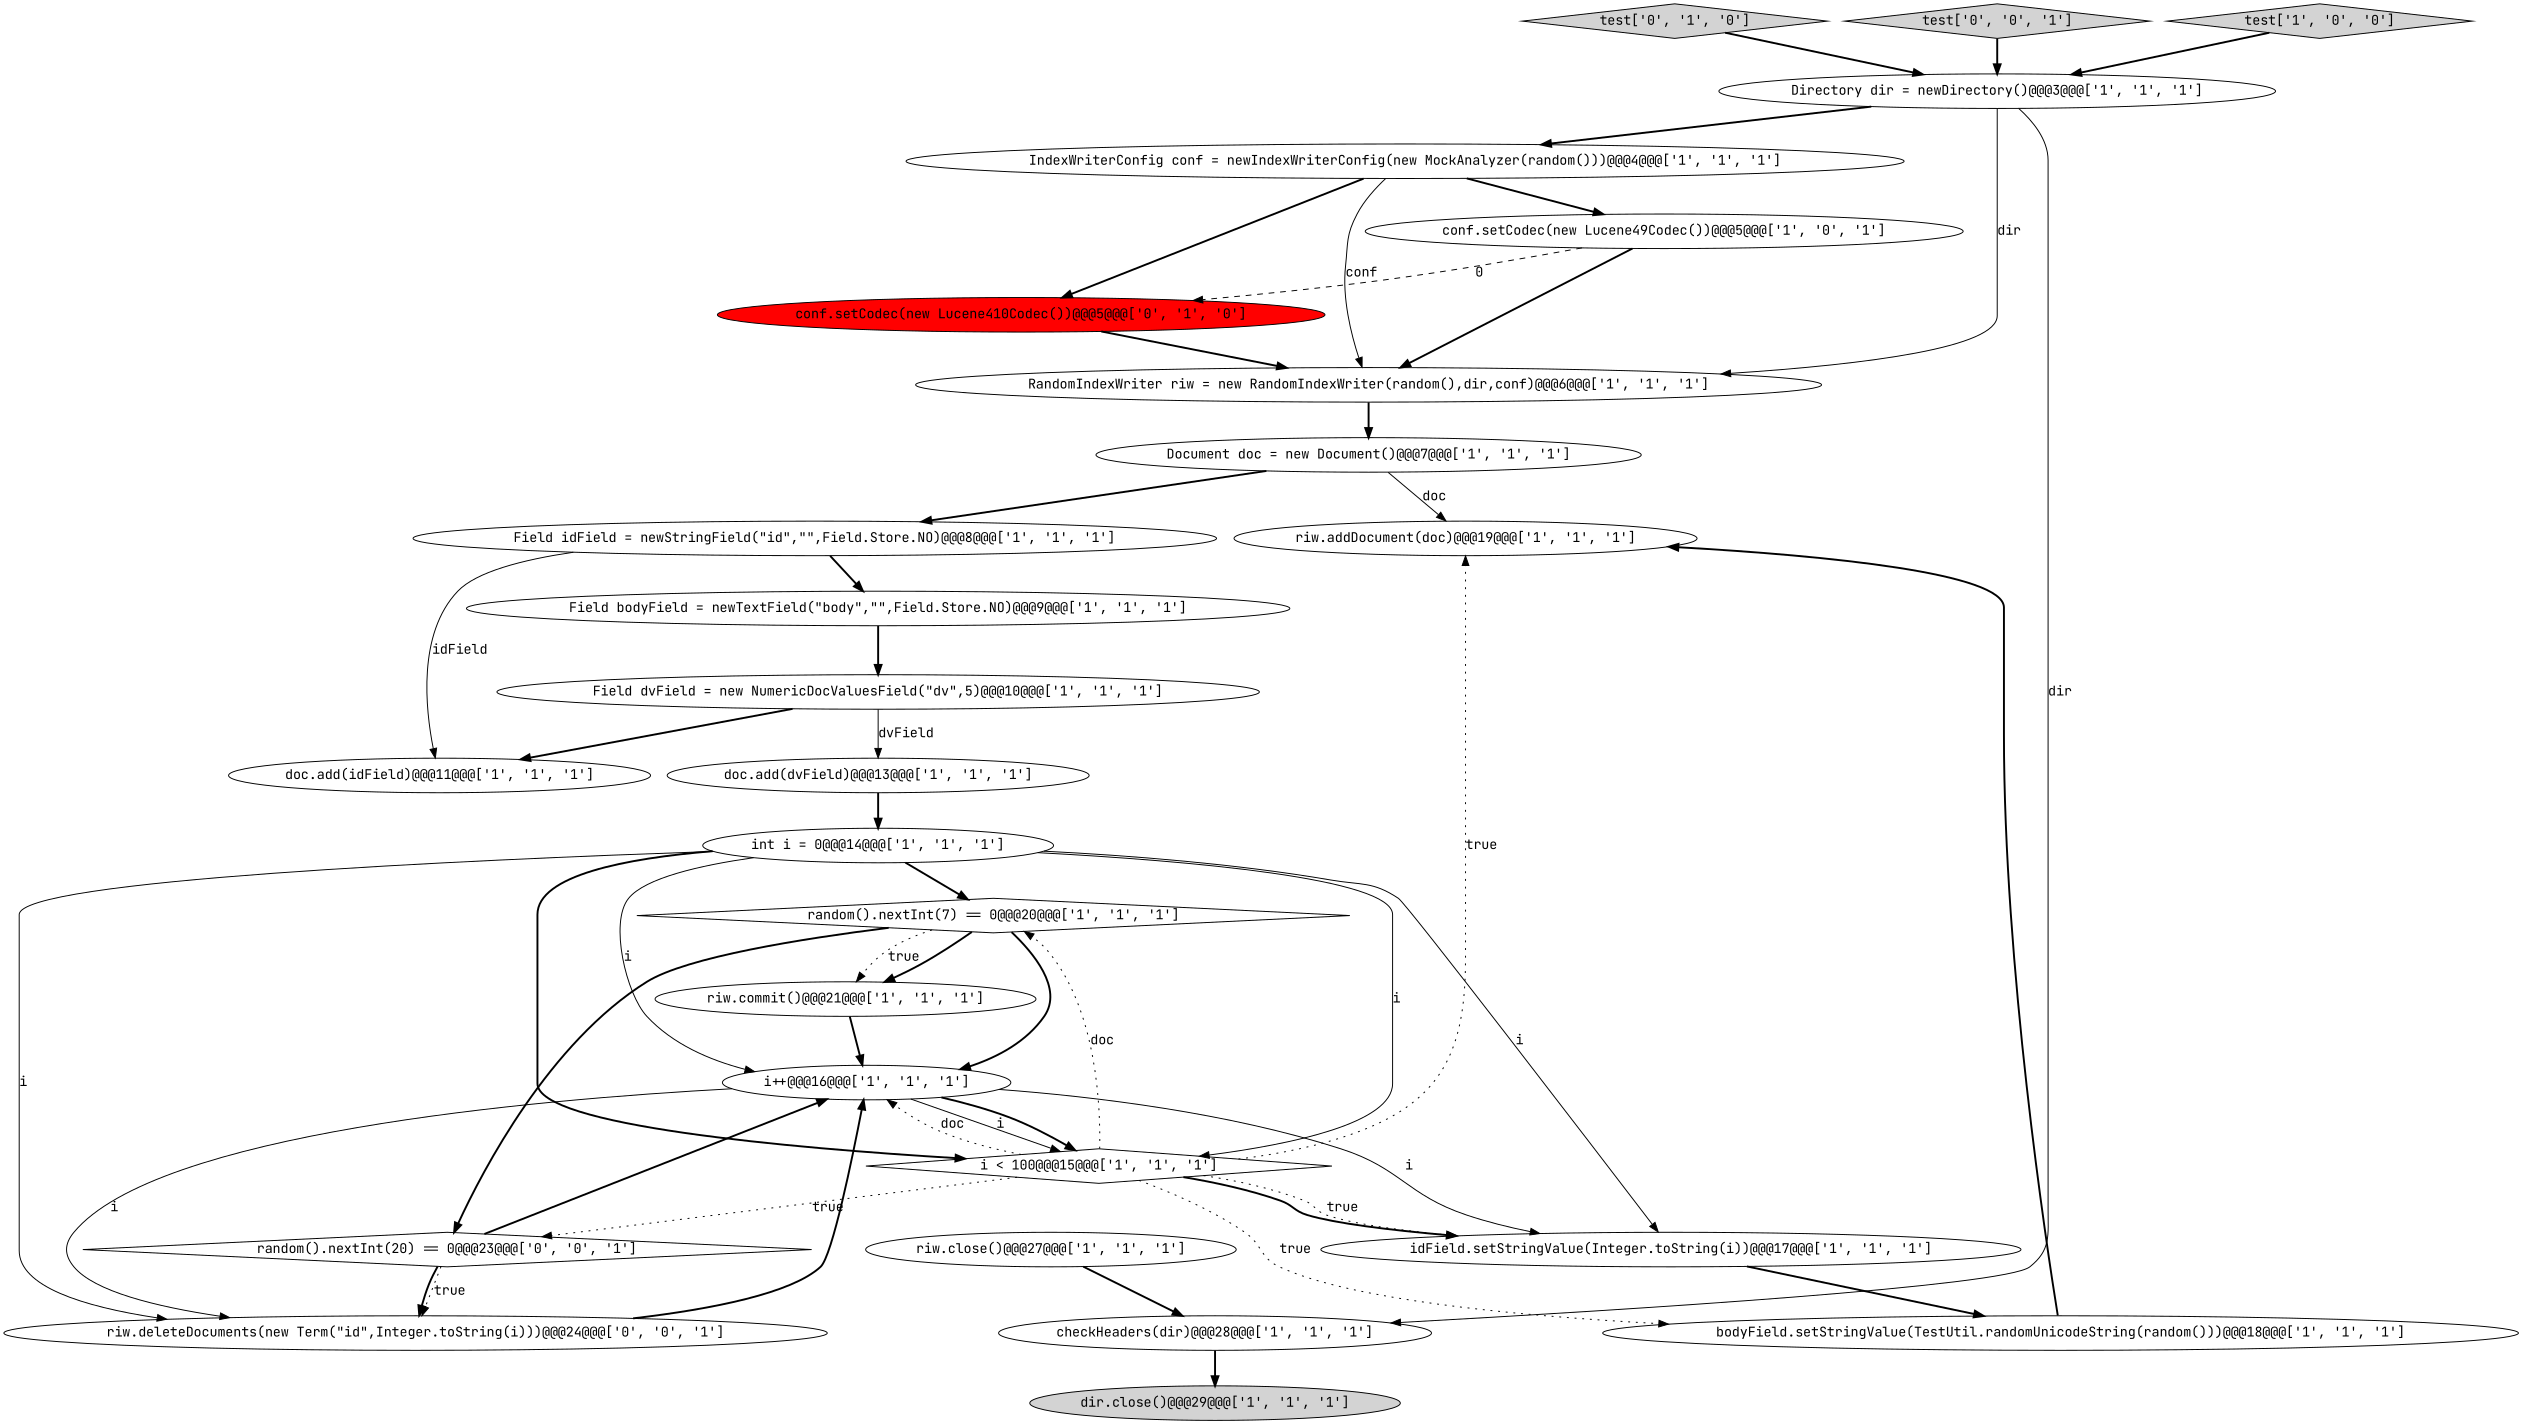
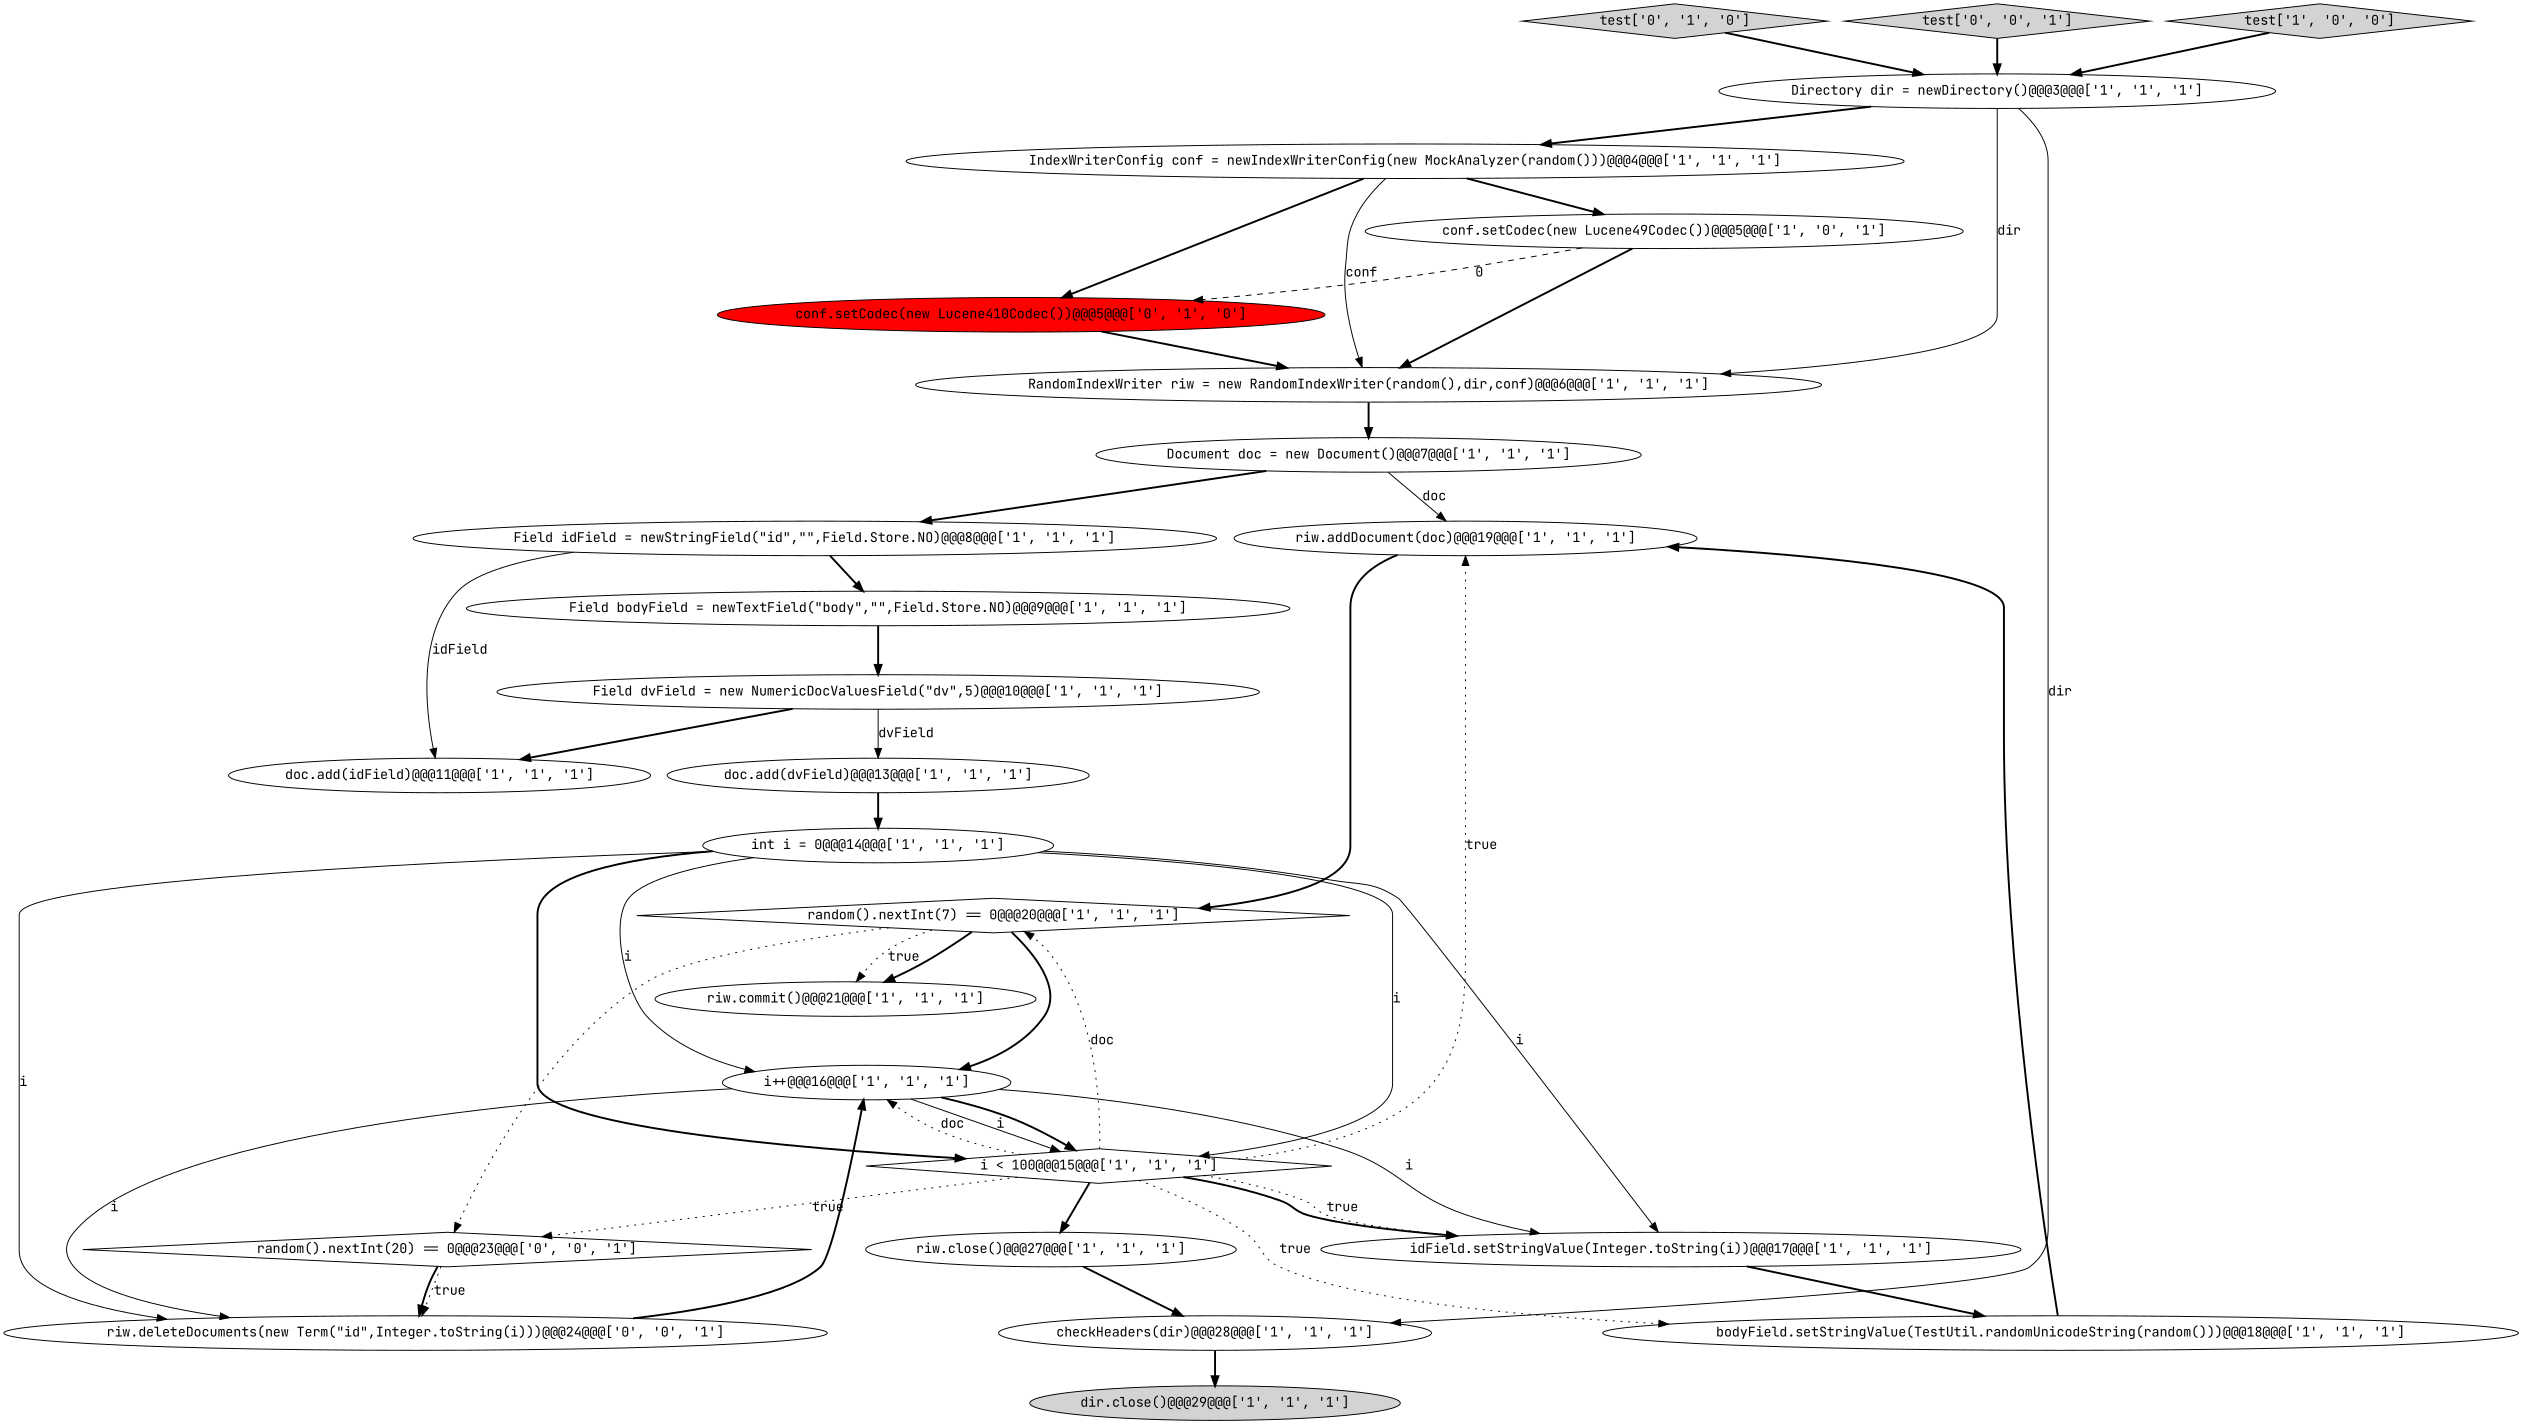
edge "int i = 0@@@14@@@['1', '1', '1']" -> "random().nextInt(7) == 0@@@20@@@['1', '1', '1']": now "riw.addDocument(doc)@@@19@@@['1', '1', '1']" -> "random().nextInt(7) == 0@@@20@@@['1', '1', '1']"
edge "random().nextInt(7) == 0@@@20@@@['1', '1', '1']" -> "random().nextInt(20) == 0@@@23@@@['0', '0', '1']": style bold -> dotted
edge "riw.commit()@@@21@@@['1', '1', '1']" -> "i++@@@16@@@['1', '1', '1']": removed
edge "random().nextInt(20) == 0@@@23@@@['0', '0', '1']" -> "i++@@@16@@@['1', '1', '1']": removed
edge "i < 100@@@15@@@['1', '1', '1']" -> "riw.close()@@@27@@@['1', '1', '1']": added
